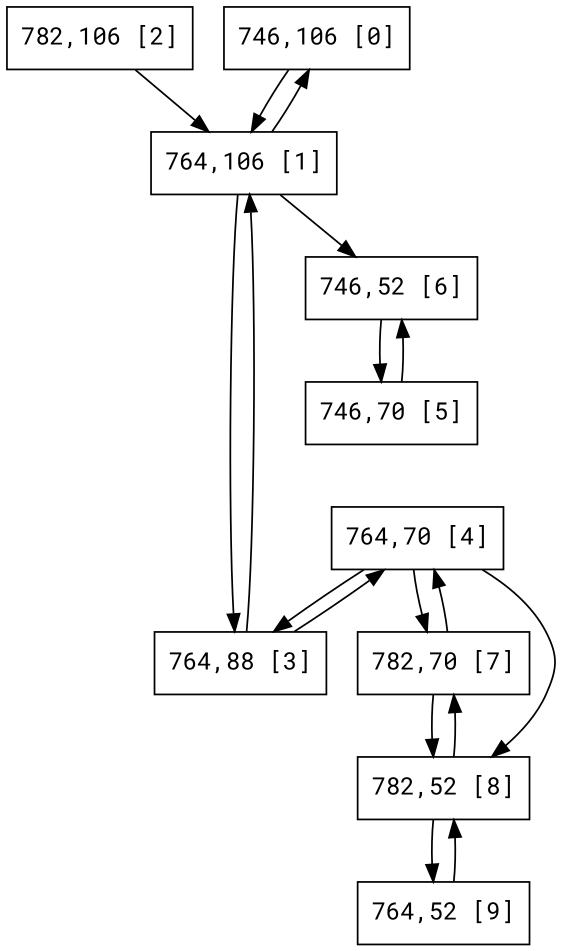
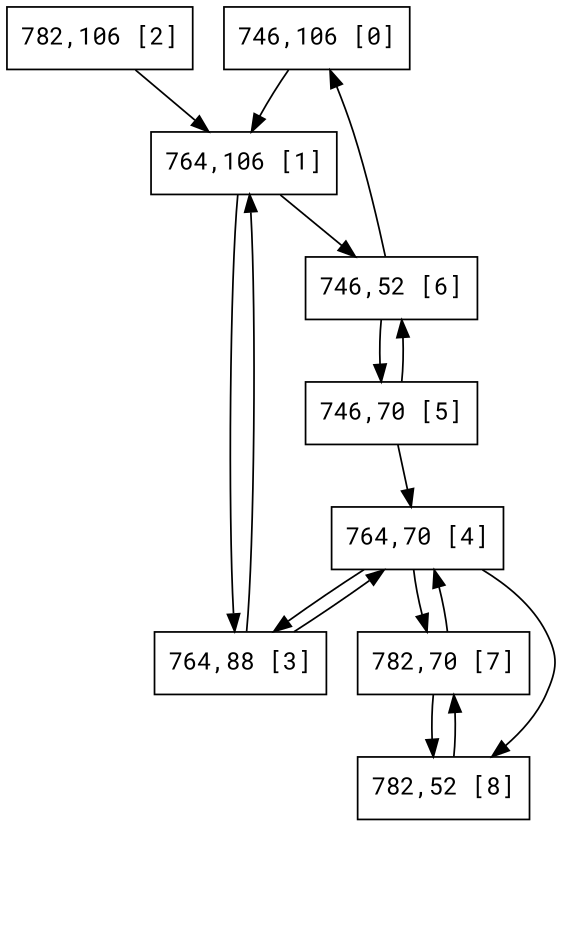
edge "764,106 [1]" -> "746,106 [0]": now "746,52 [6]" -> "746,106 [0]"
edge "746,70 [5]" -> "764,70 [4]": added
node "764,52 [9]": removed
